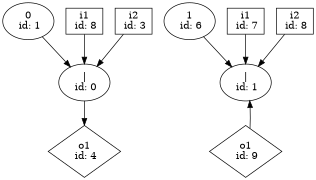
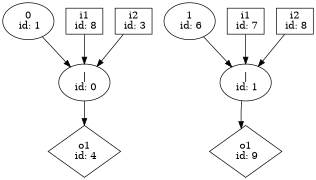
edge "o1 id: 9" -> "| id: 1": reversed
